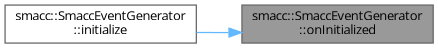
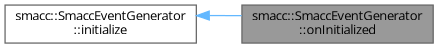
edge "smacc::SmaccEventGenerator ::initialize" -> "smacc::SmaccEventGenerator ::onInitialized": reversed
